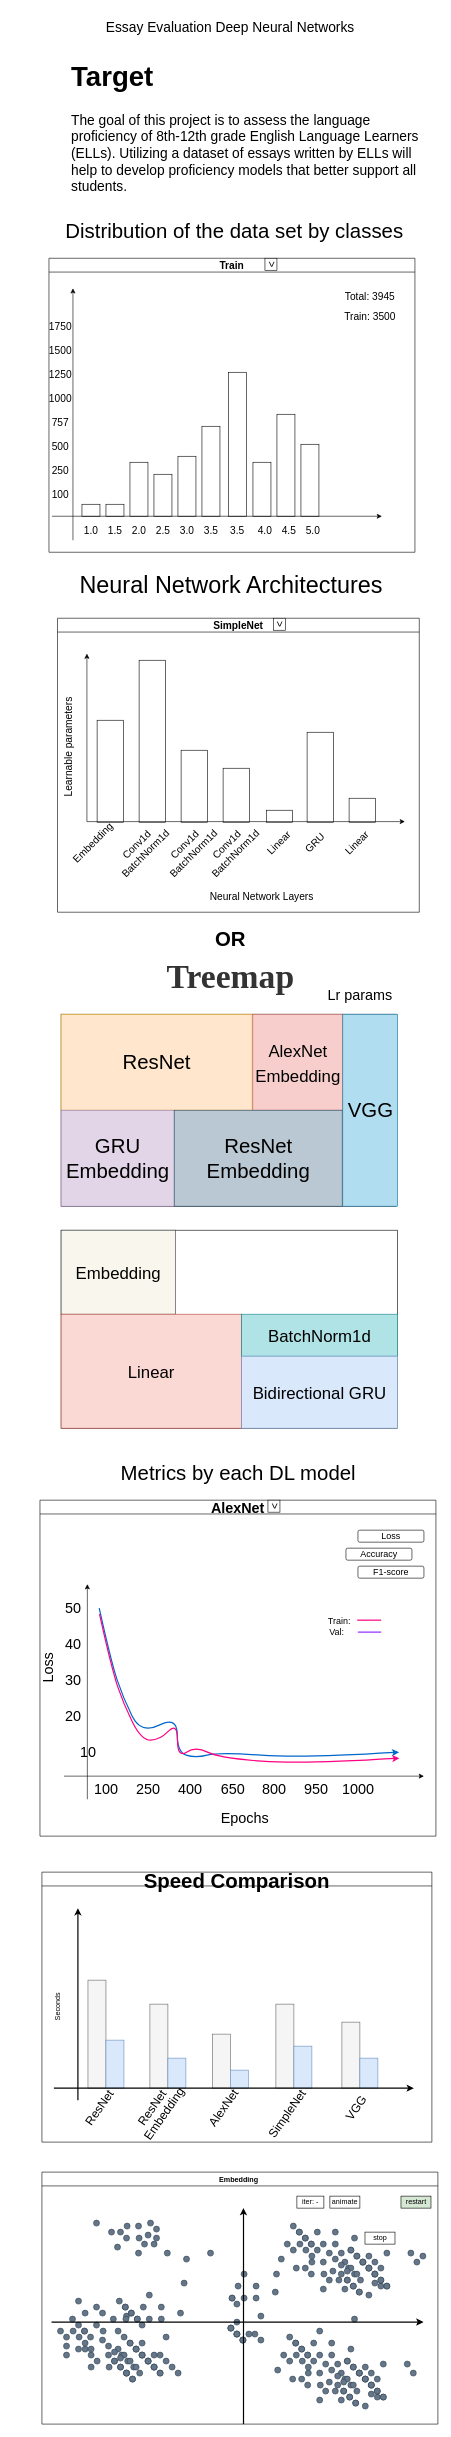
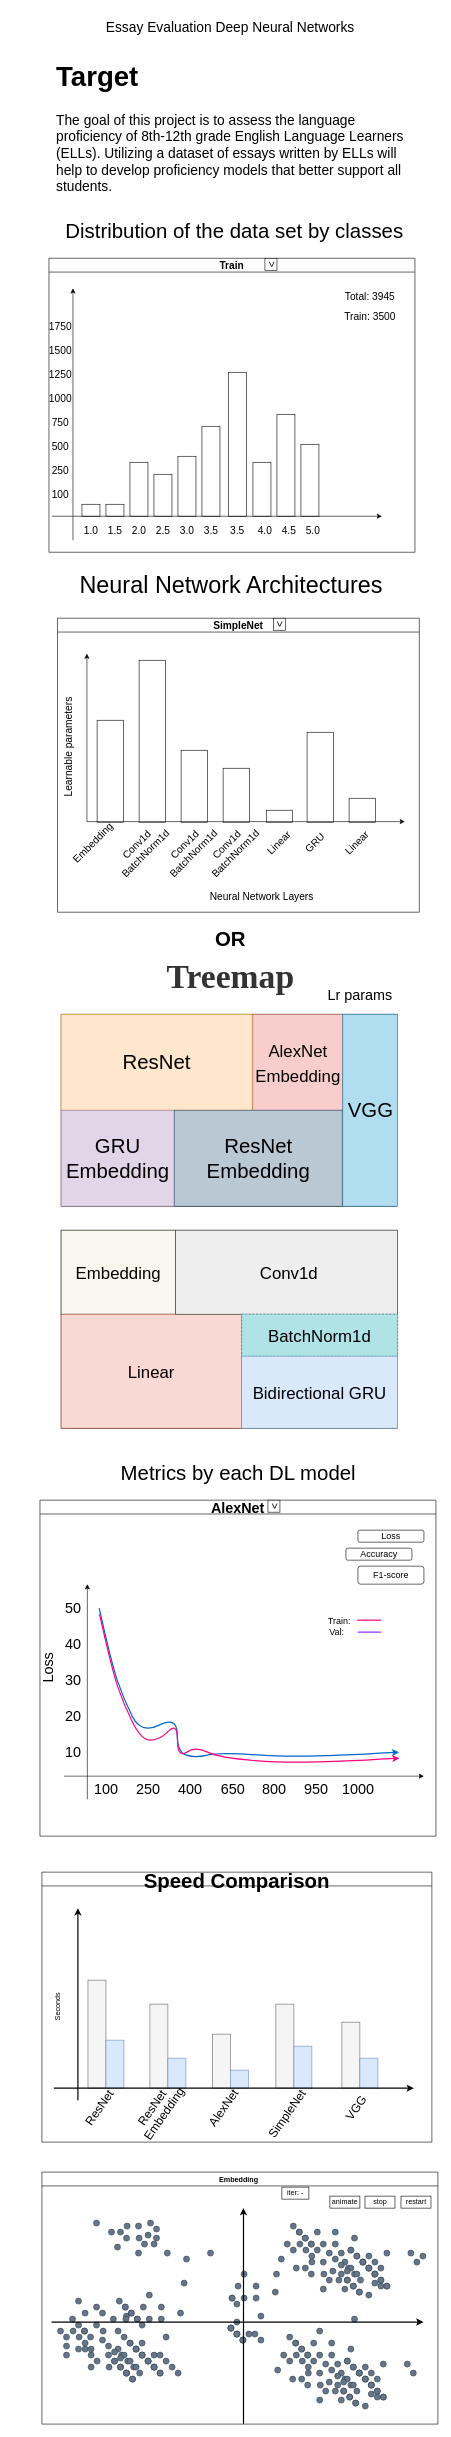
node "TargetThe goal of this project is to assess the language proficiency of 8th-12th grade English Language Learners (ELLs). Utilizing a dataset of essays written by ELLs will help to develop proficiency models that better support all students.": moved (245, 126) -> (230, 126)
node "757": label "757" -> "750"
node "Conv1d": added
node "BatchNorm1d": style solid -> dashed
node "F1-score": size 66x12 -> 66x18
node "10": moved (88, 1752) -> (73, 1752)
node "Epochs": removed
node "iter: -": moved (310, 2202) -> (295, 2193)
node "restart": fillcolor #d5e8d4 -> #ffffff
node "stop": moved (380, 2238) -> (380, 2202)
